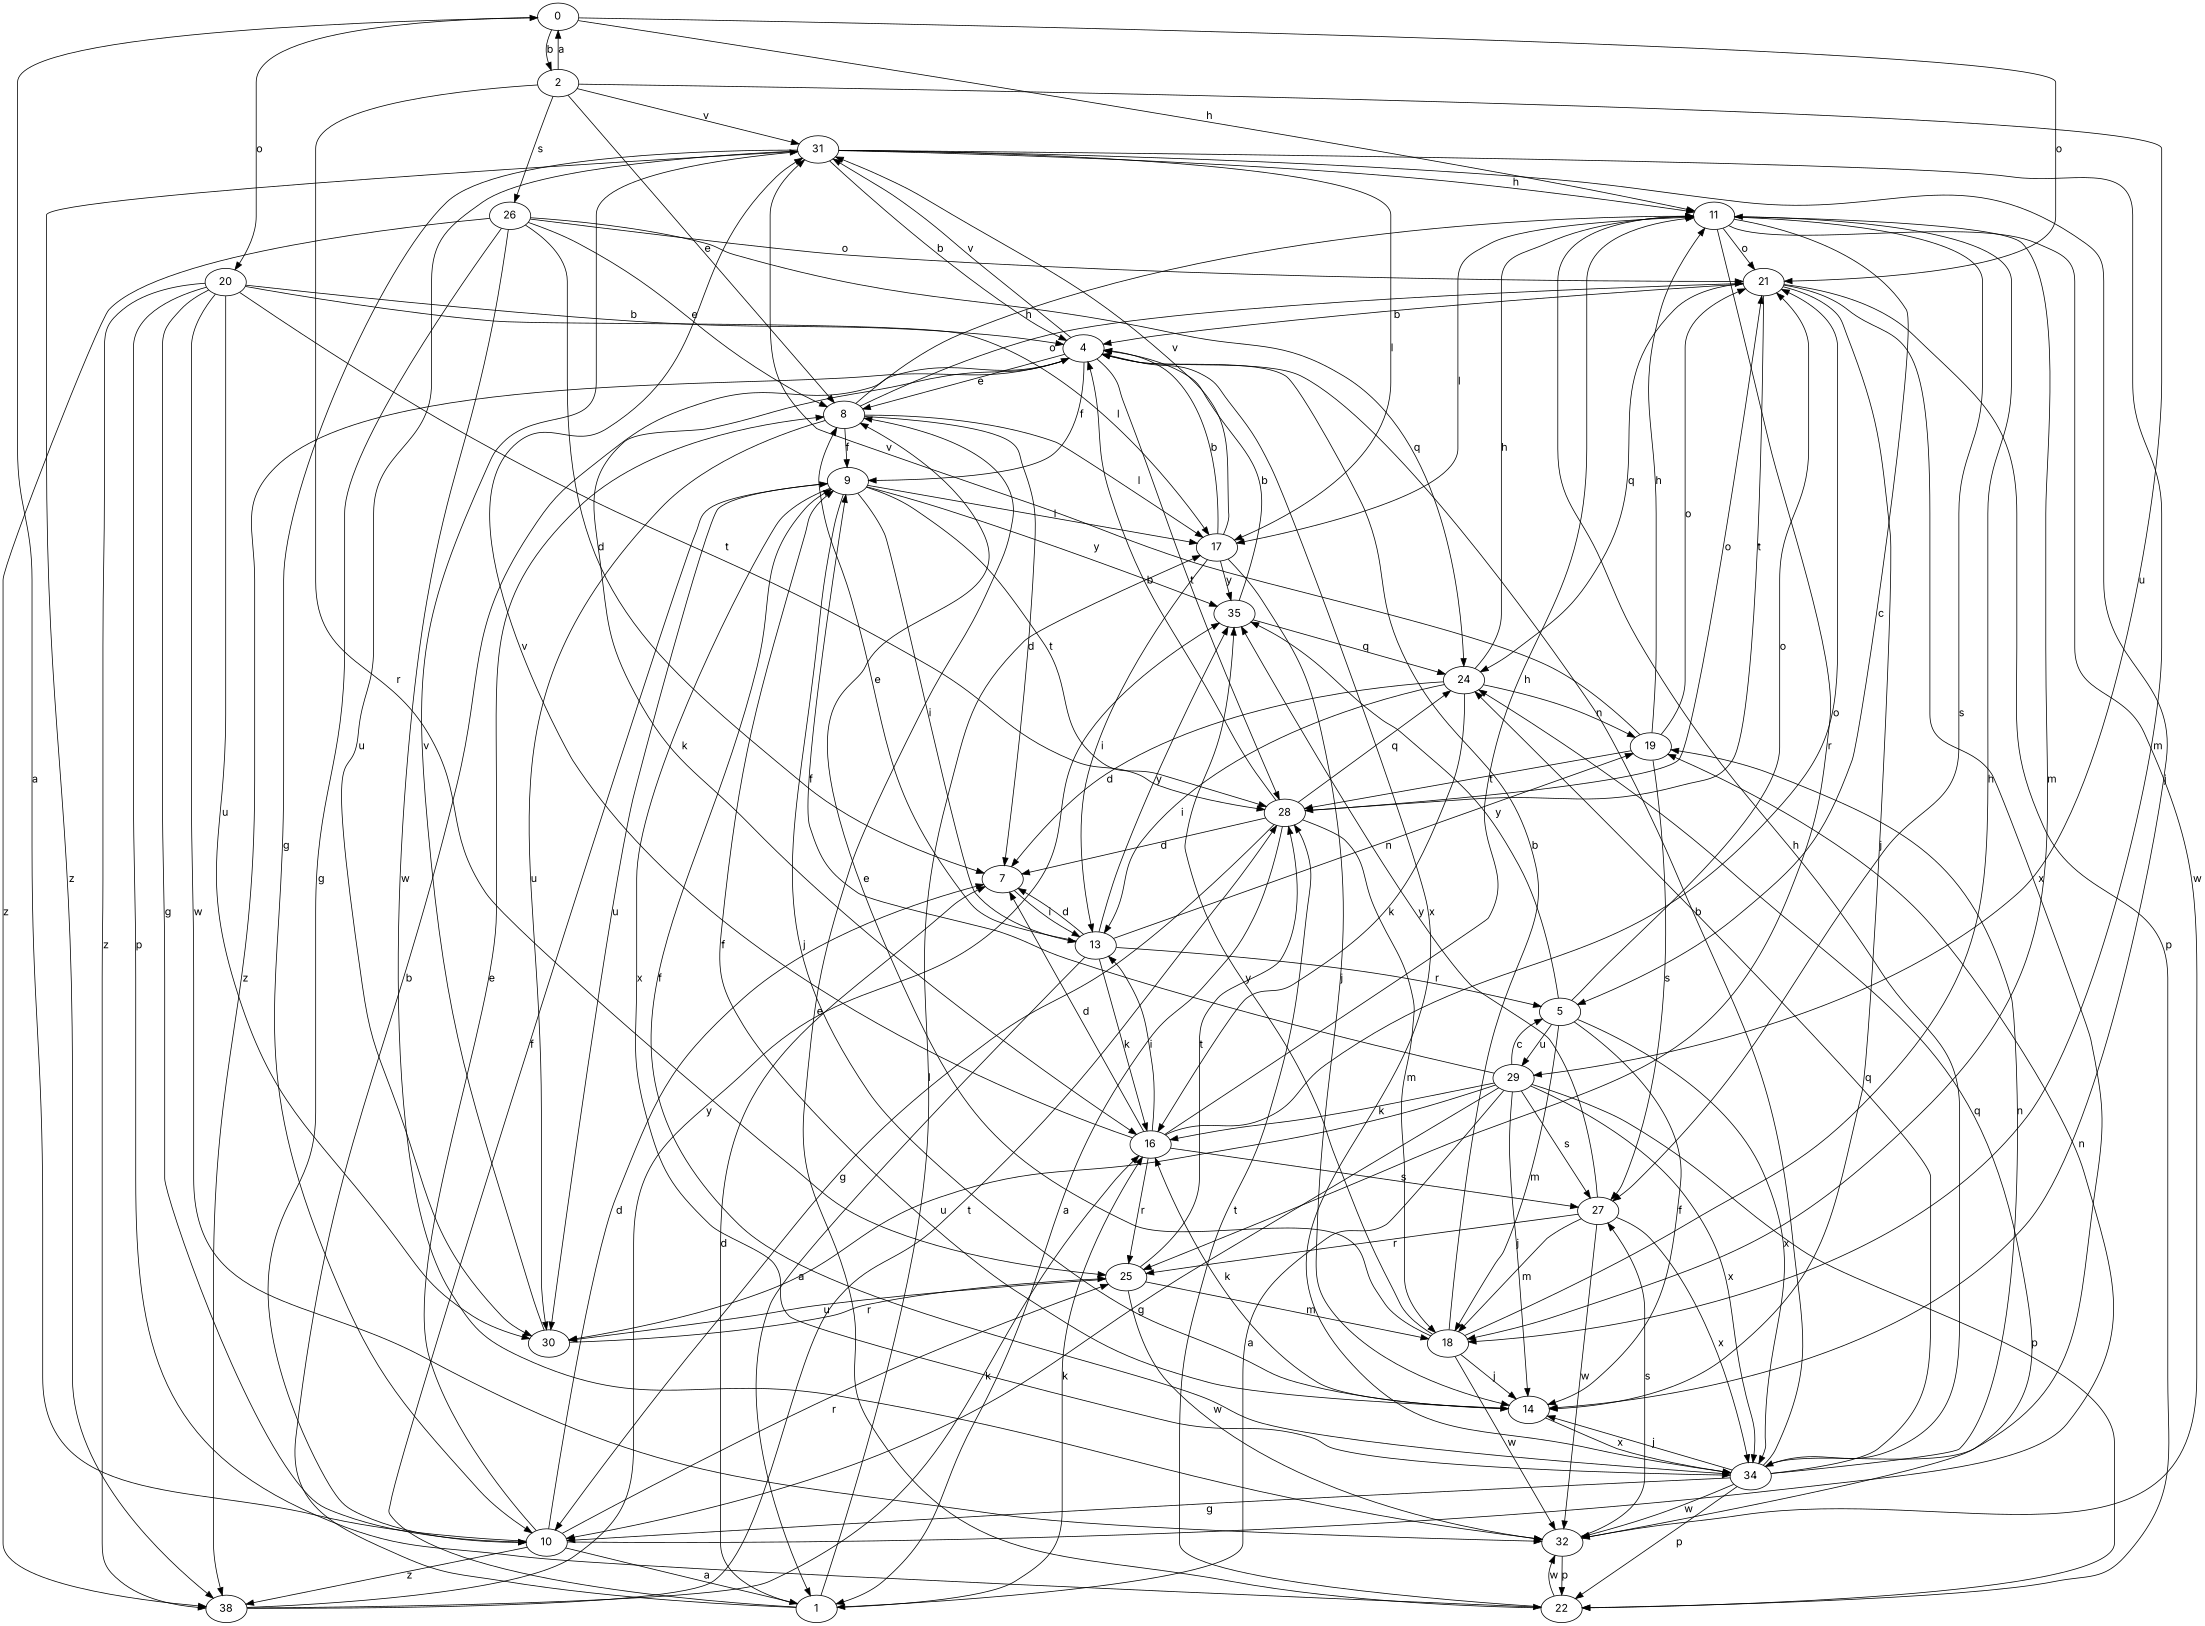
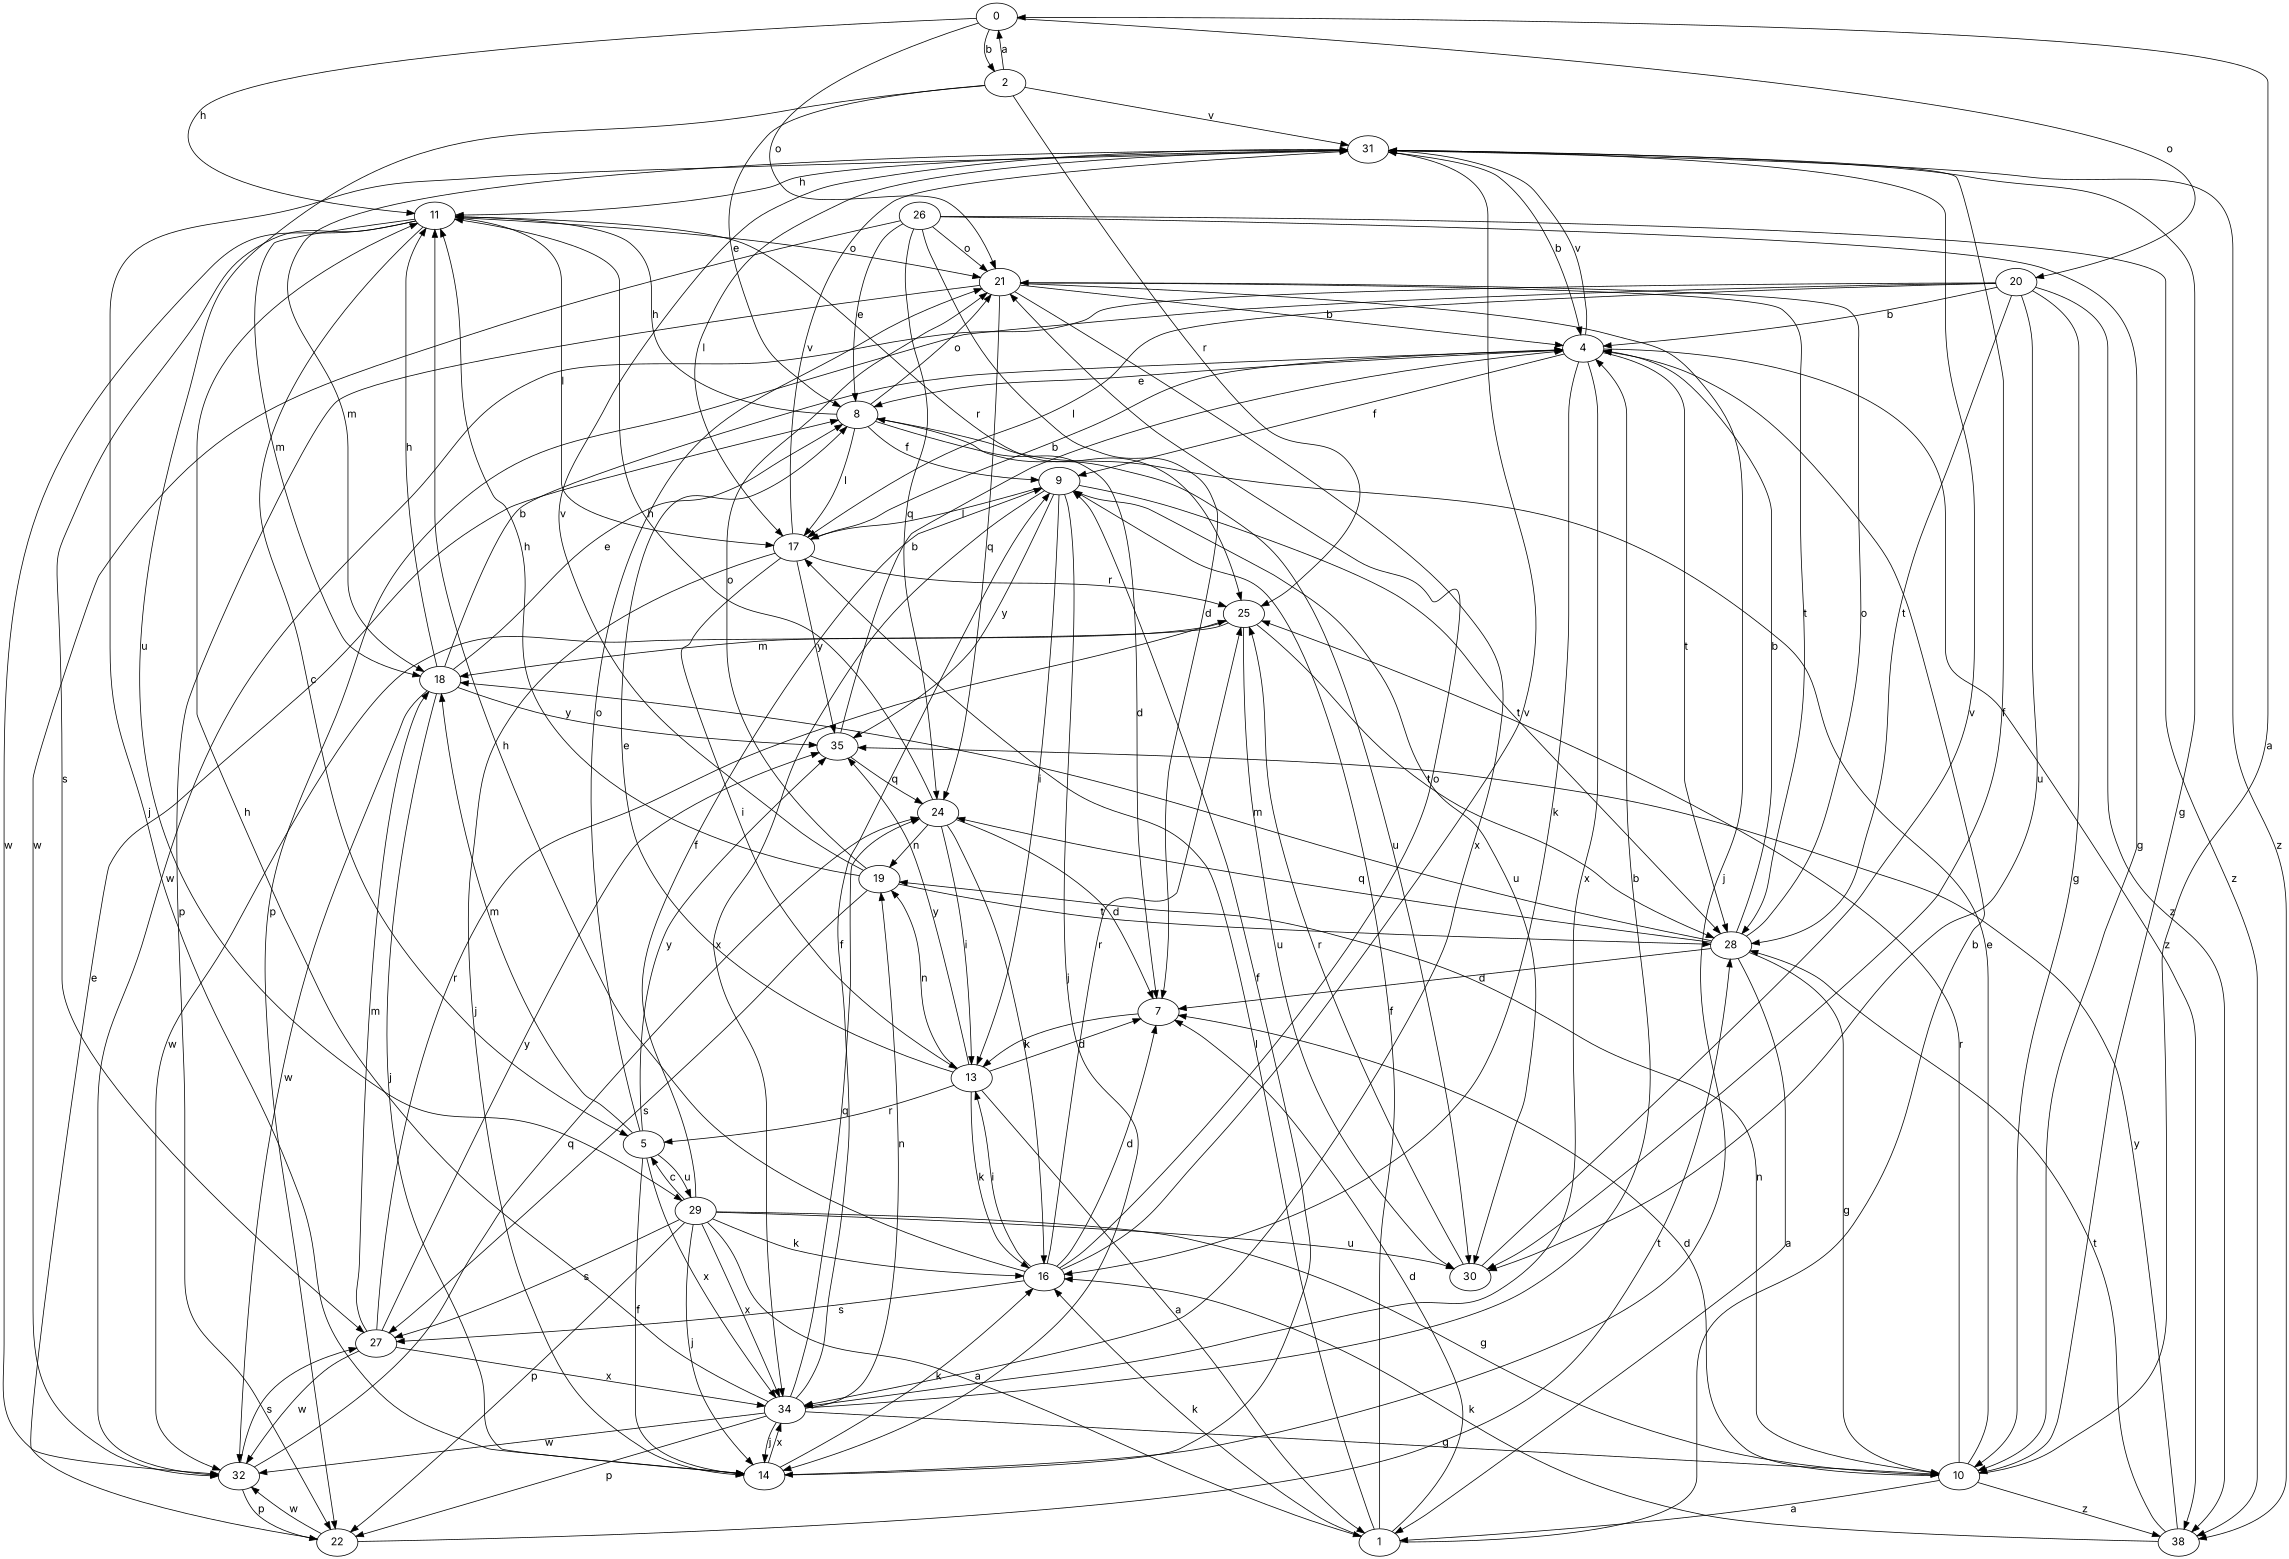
edge "2" -> "26": removed, label "s"
edge "17" -> "25": added, label "r"
edge "31" -> "30": label "u" -> "f"
